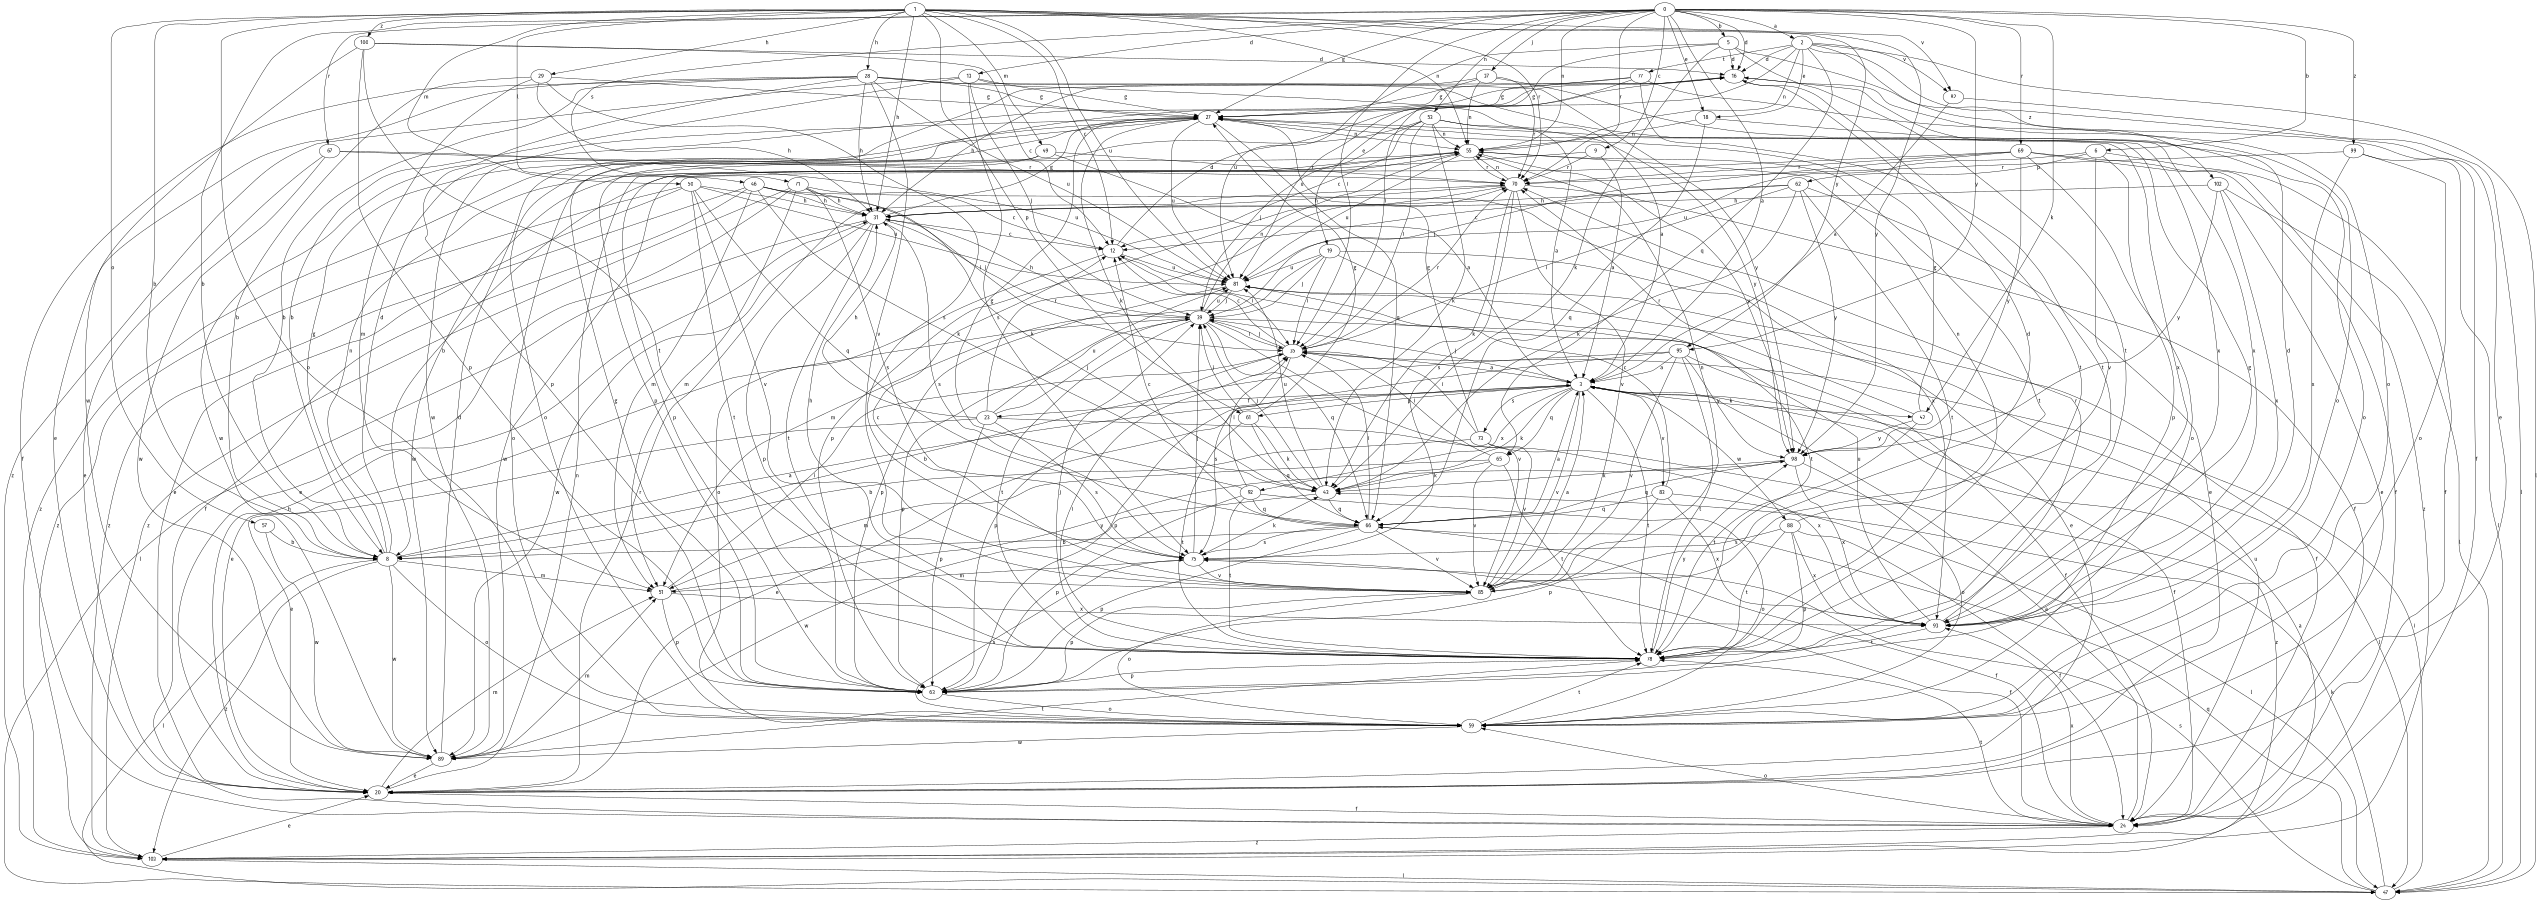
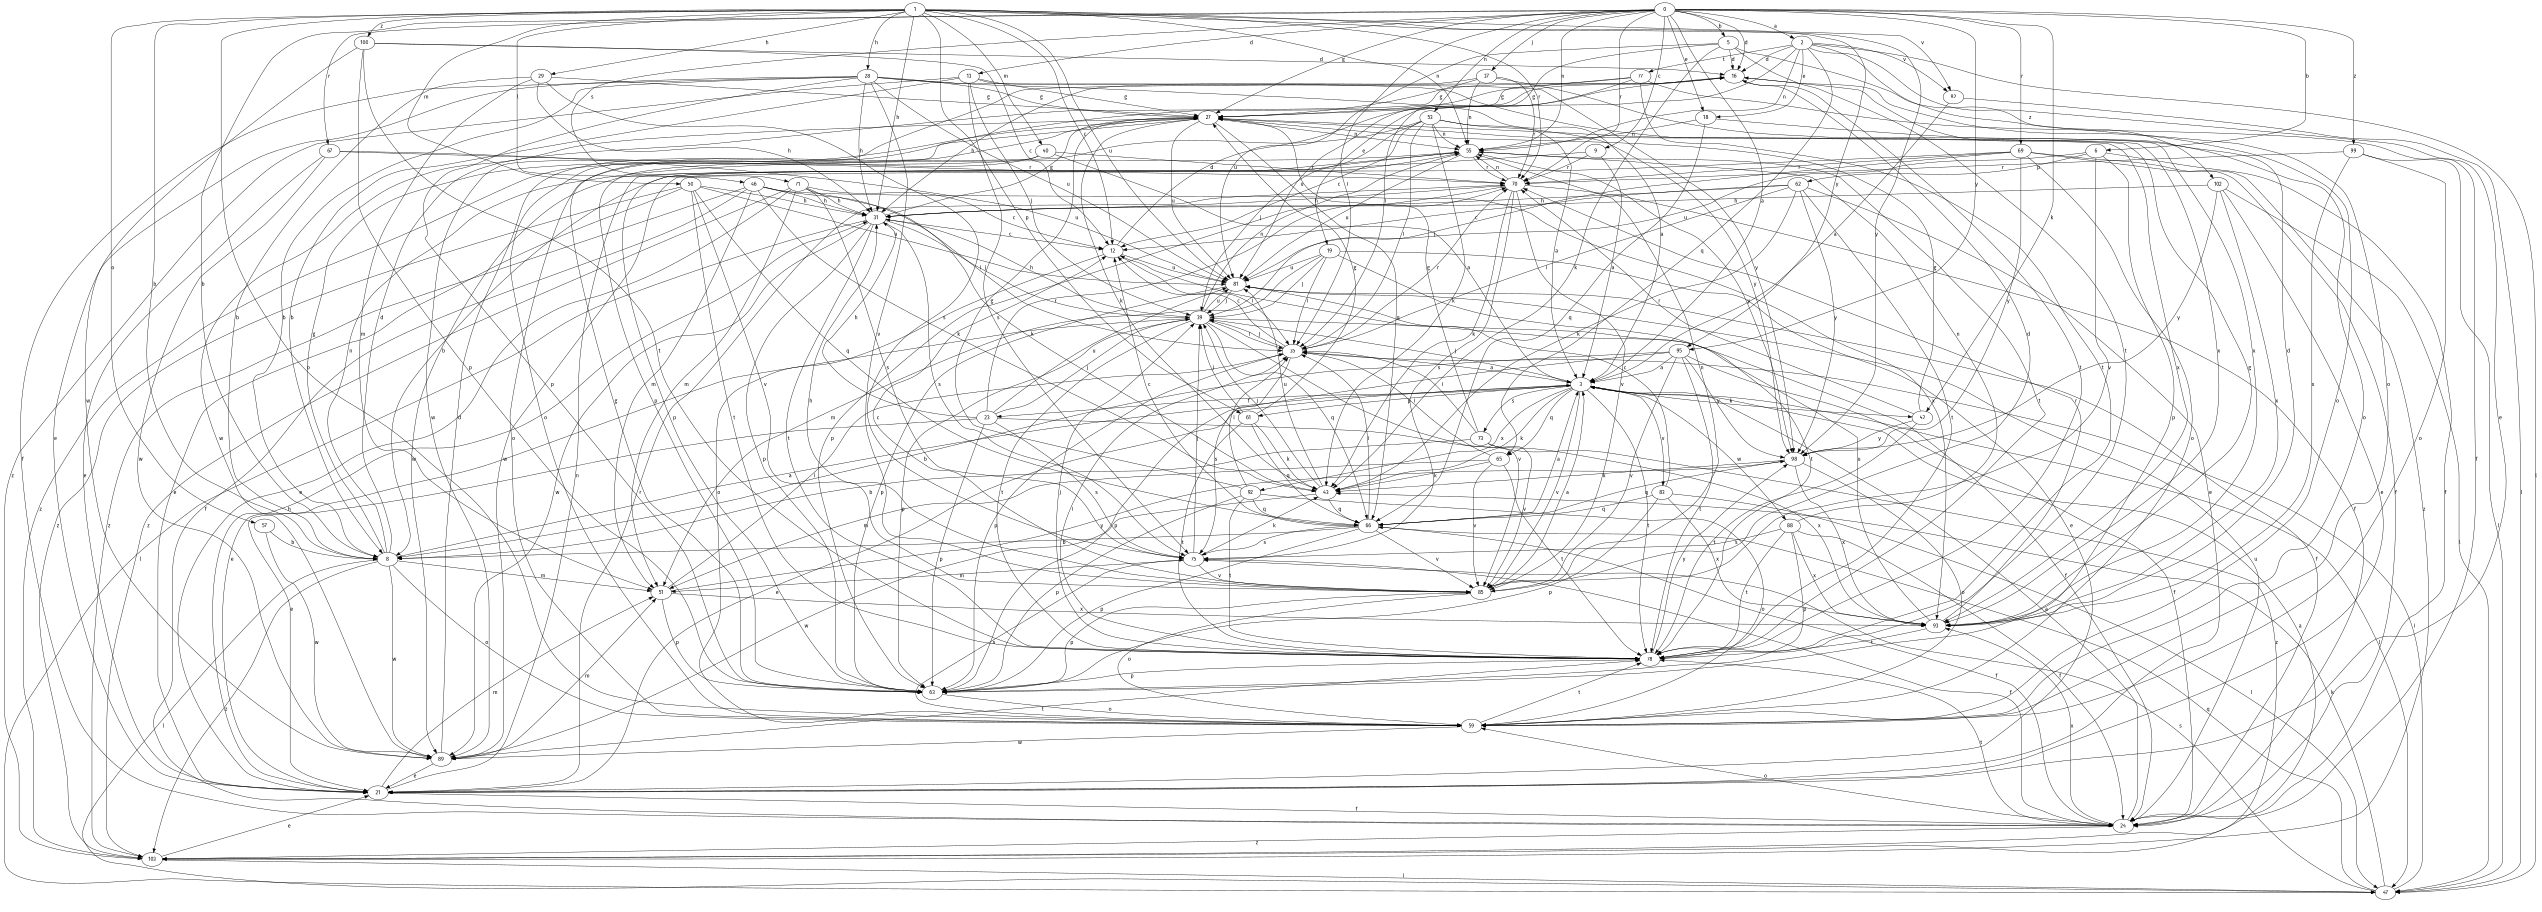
node "49": label "49" -> "40"
node "20": label "20" -> "21"
